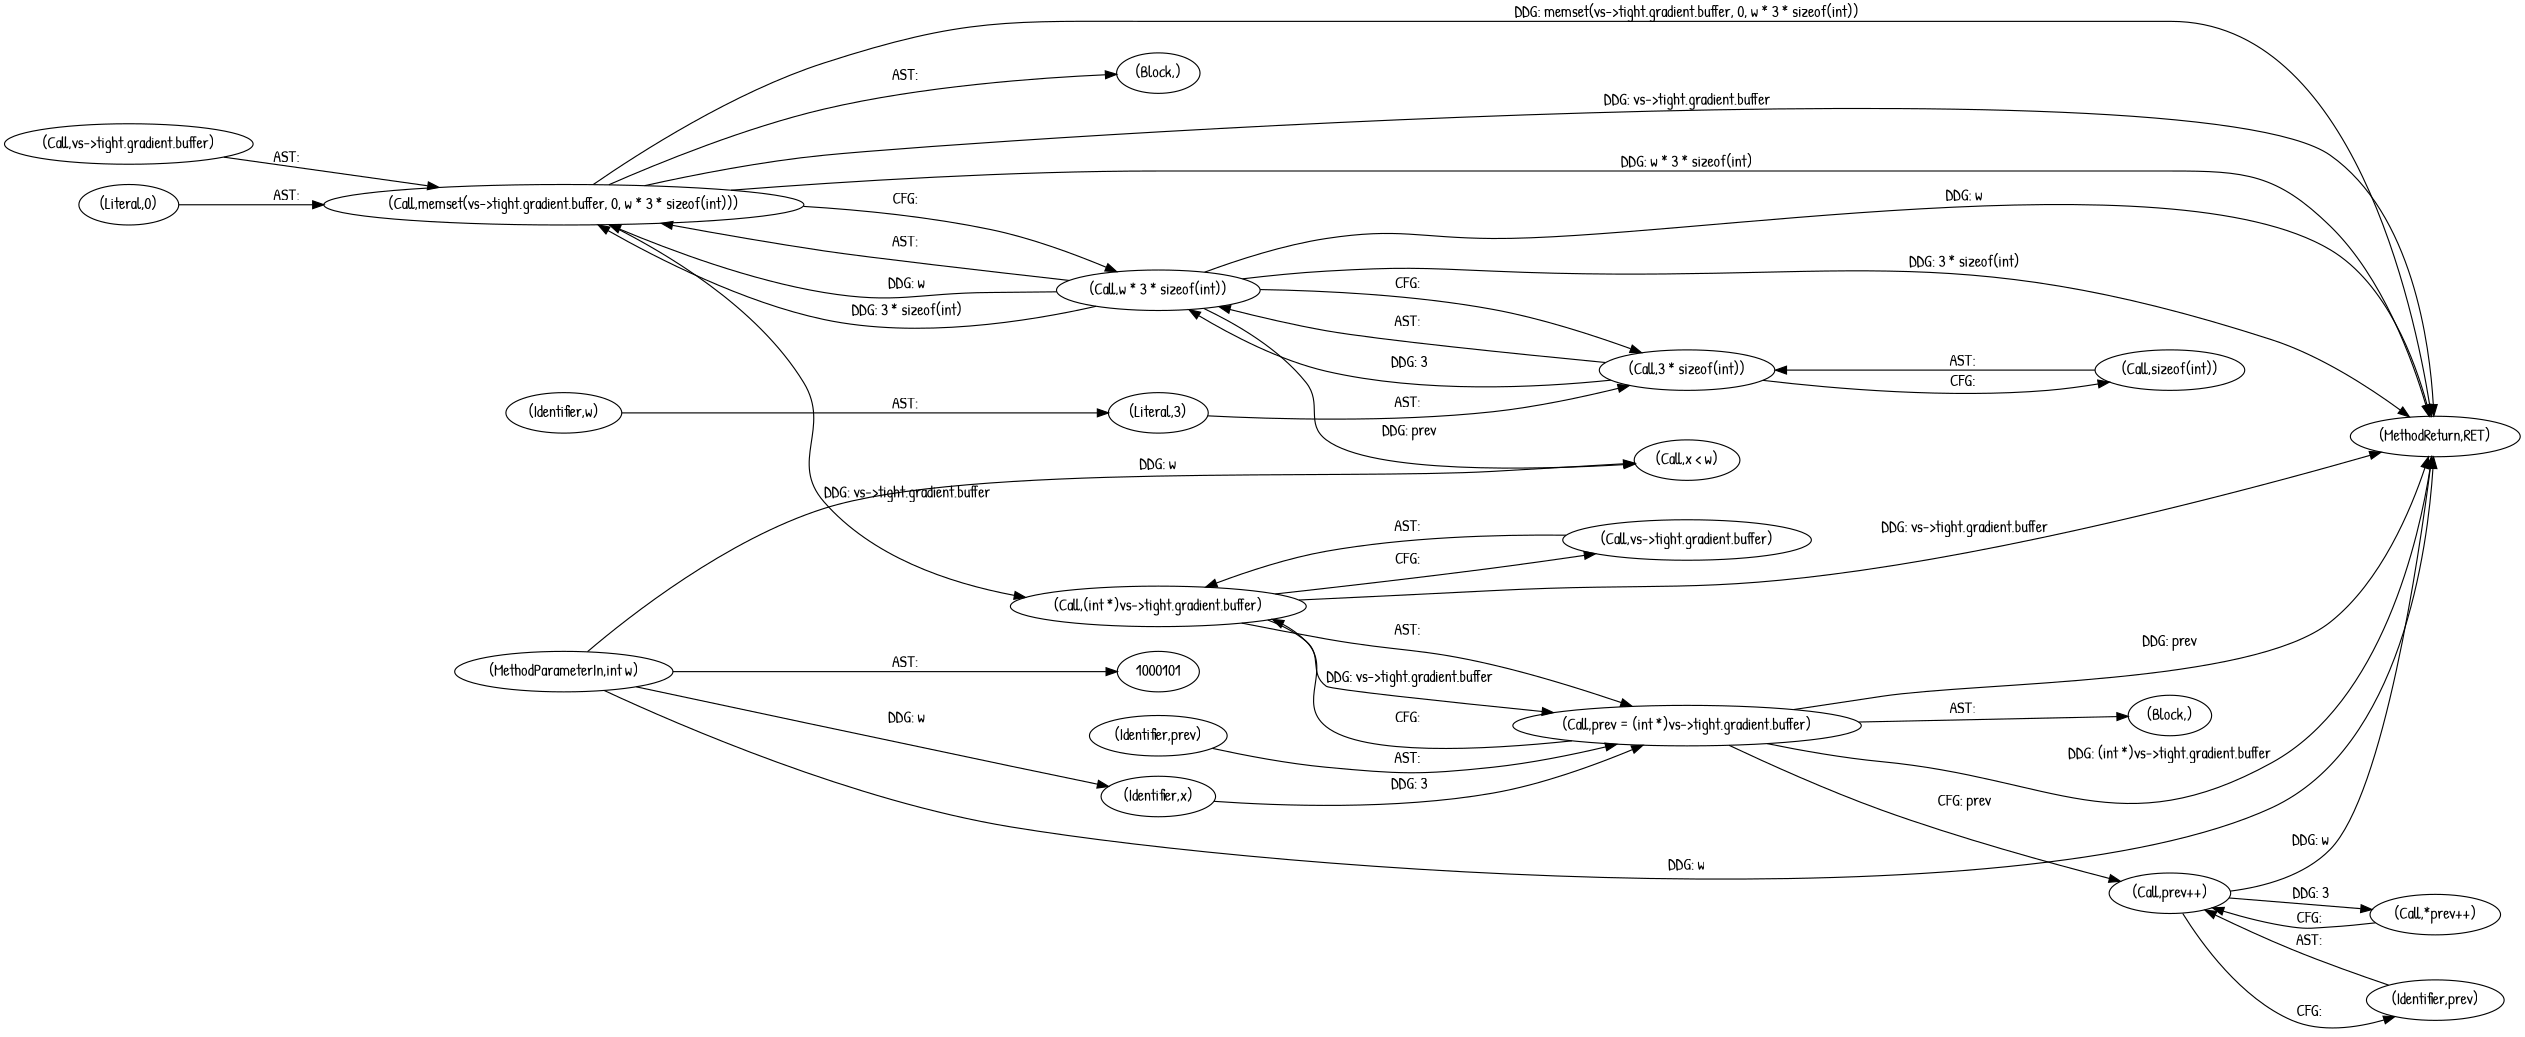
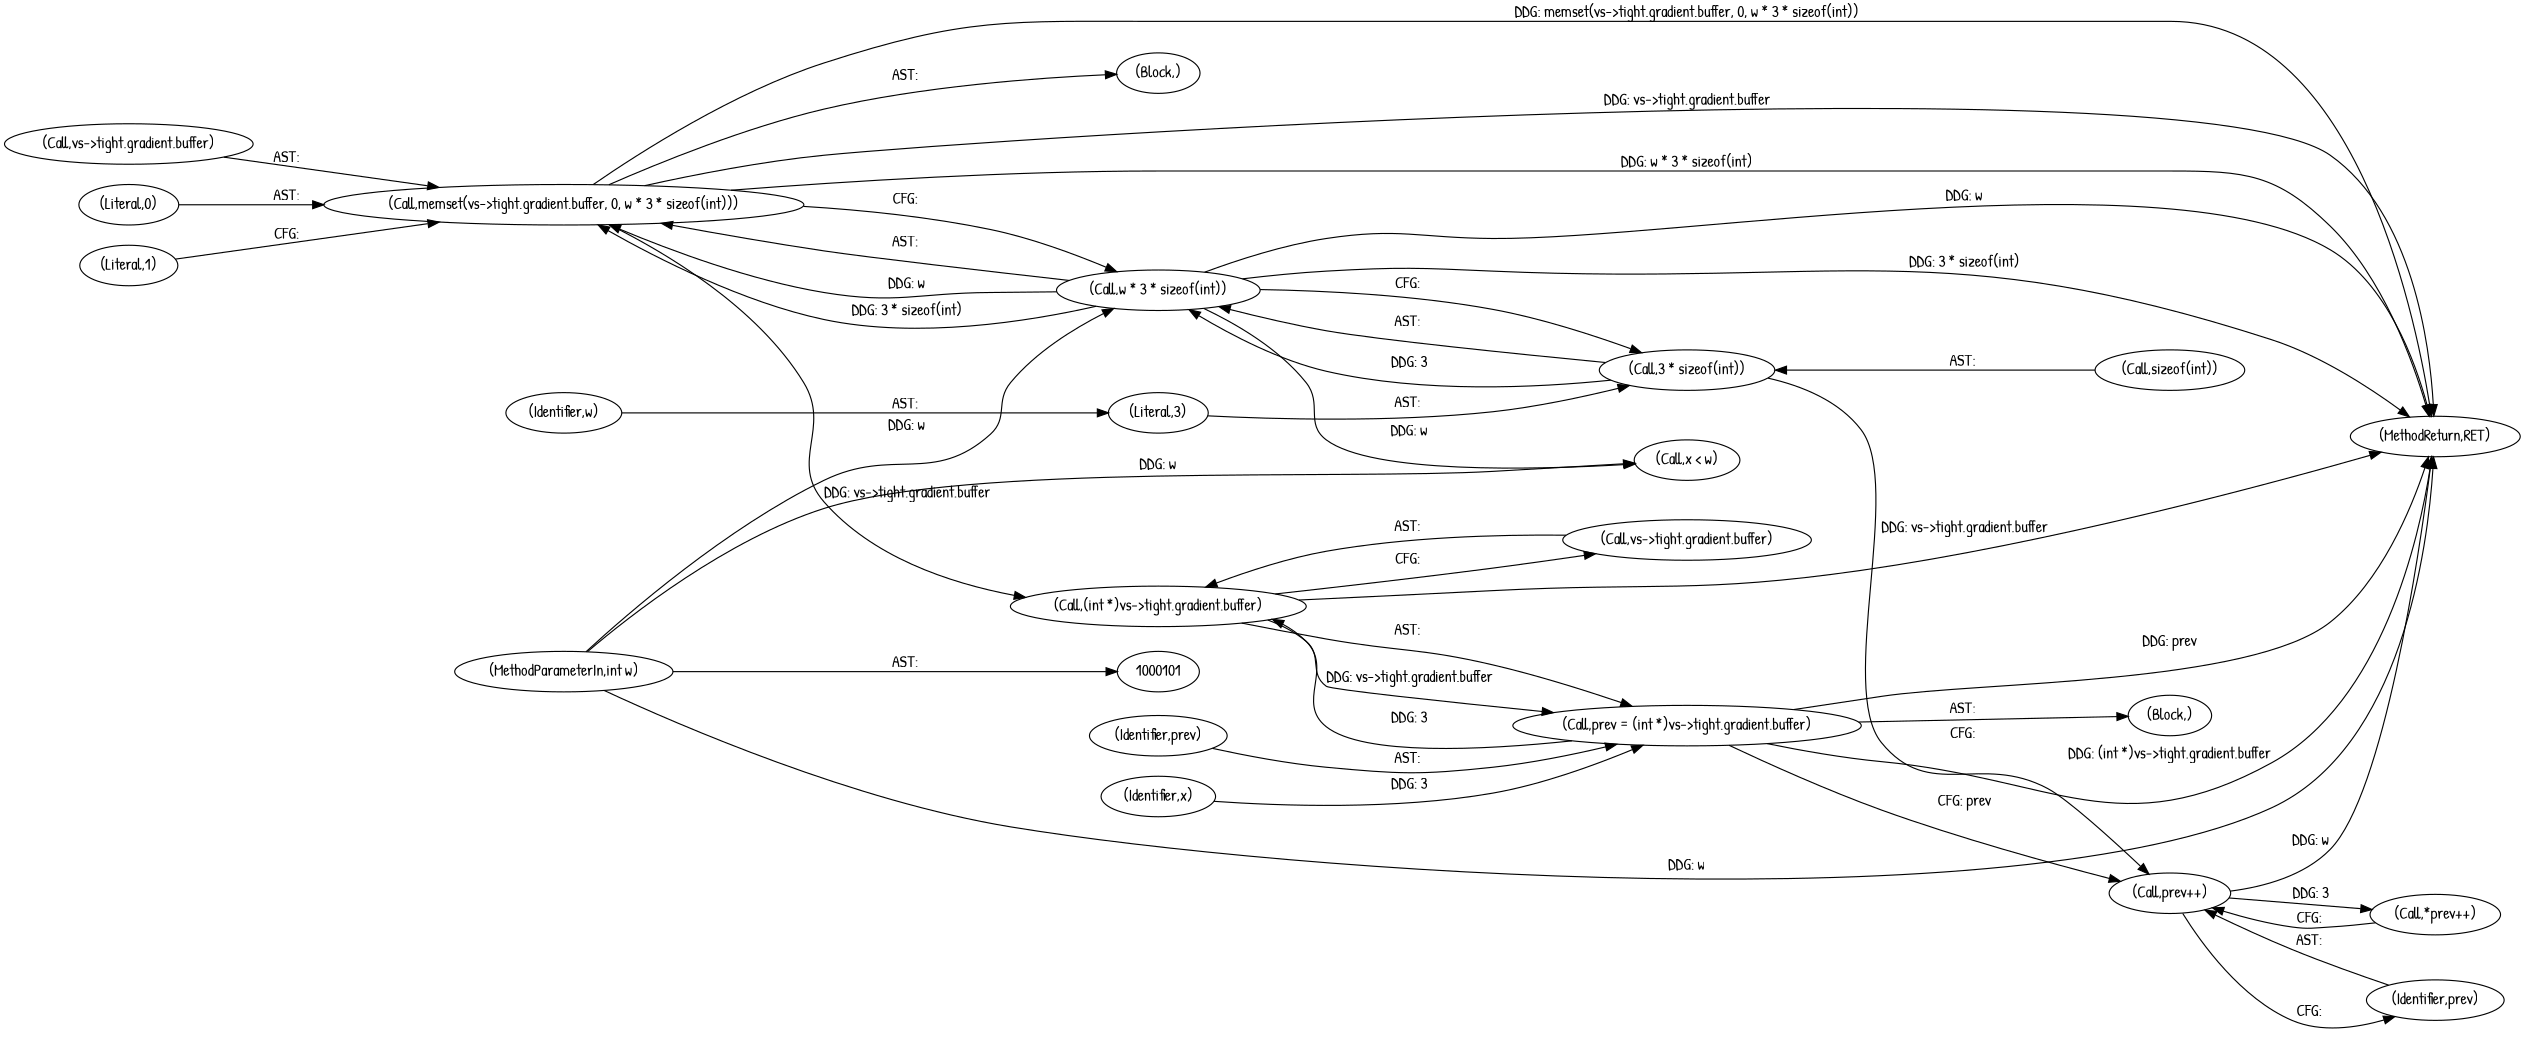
node "(Literal,1)": added
edge "(Call,3 * sizeof(int))" -> "(Call,sizeof(int))": now "(Call,3 * sizeof(int))" -> "(Call,prev++)"
edge "(Call,w * 3 * sizeof(int))" -> "(Call,x < w)": label "DDG: prev" -> "DDG: w"
edge "(Call,prev = (int *)vs->tight.gradient.buffer)" -> "(Call,(int *)vs->tight.gradient.buffer)": label "CFG: " -> "DDG: 3"
edge "(MethodParameterIn,int w)" -> "(Identifier,x)": now "(MethodParameterIn,int w)" -> "(Call,w * 3 * sizeof(int))"
